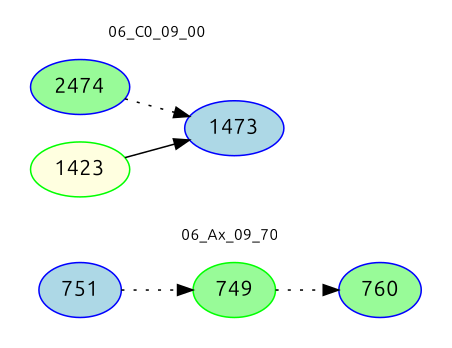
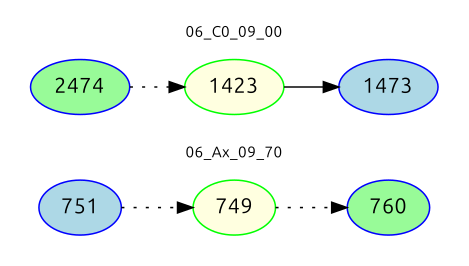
edge "2474" -> "1473": now "2474" -> "1423"
node "749": fillcolor palegreen -> lightyellow
